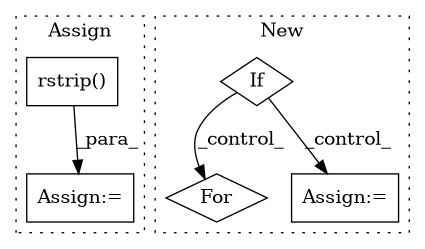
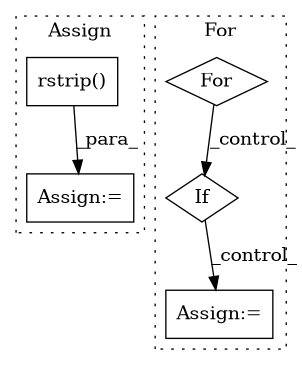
cluster "New": label "New" -> "For"
edge "If" -> "For": reversed
